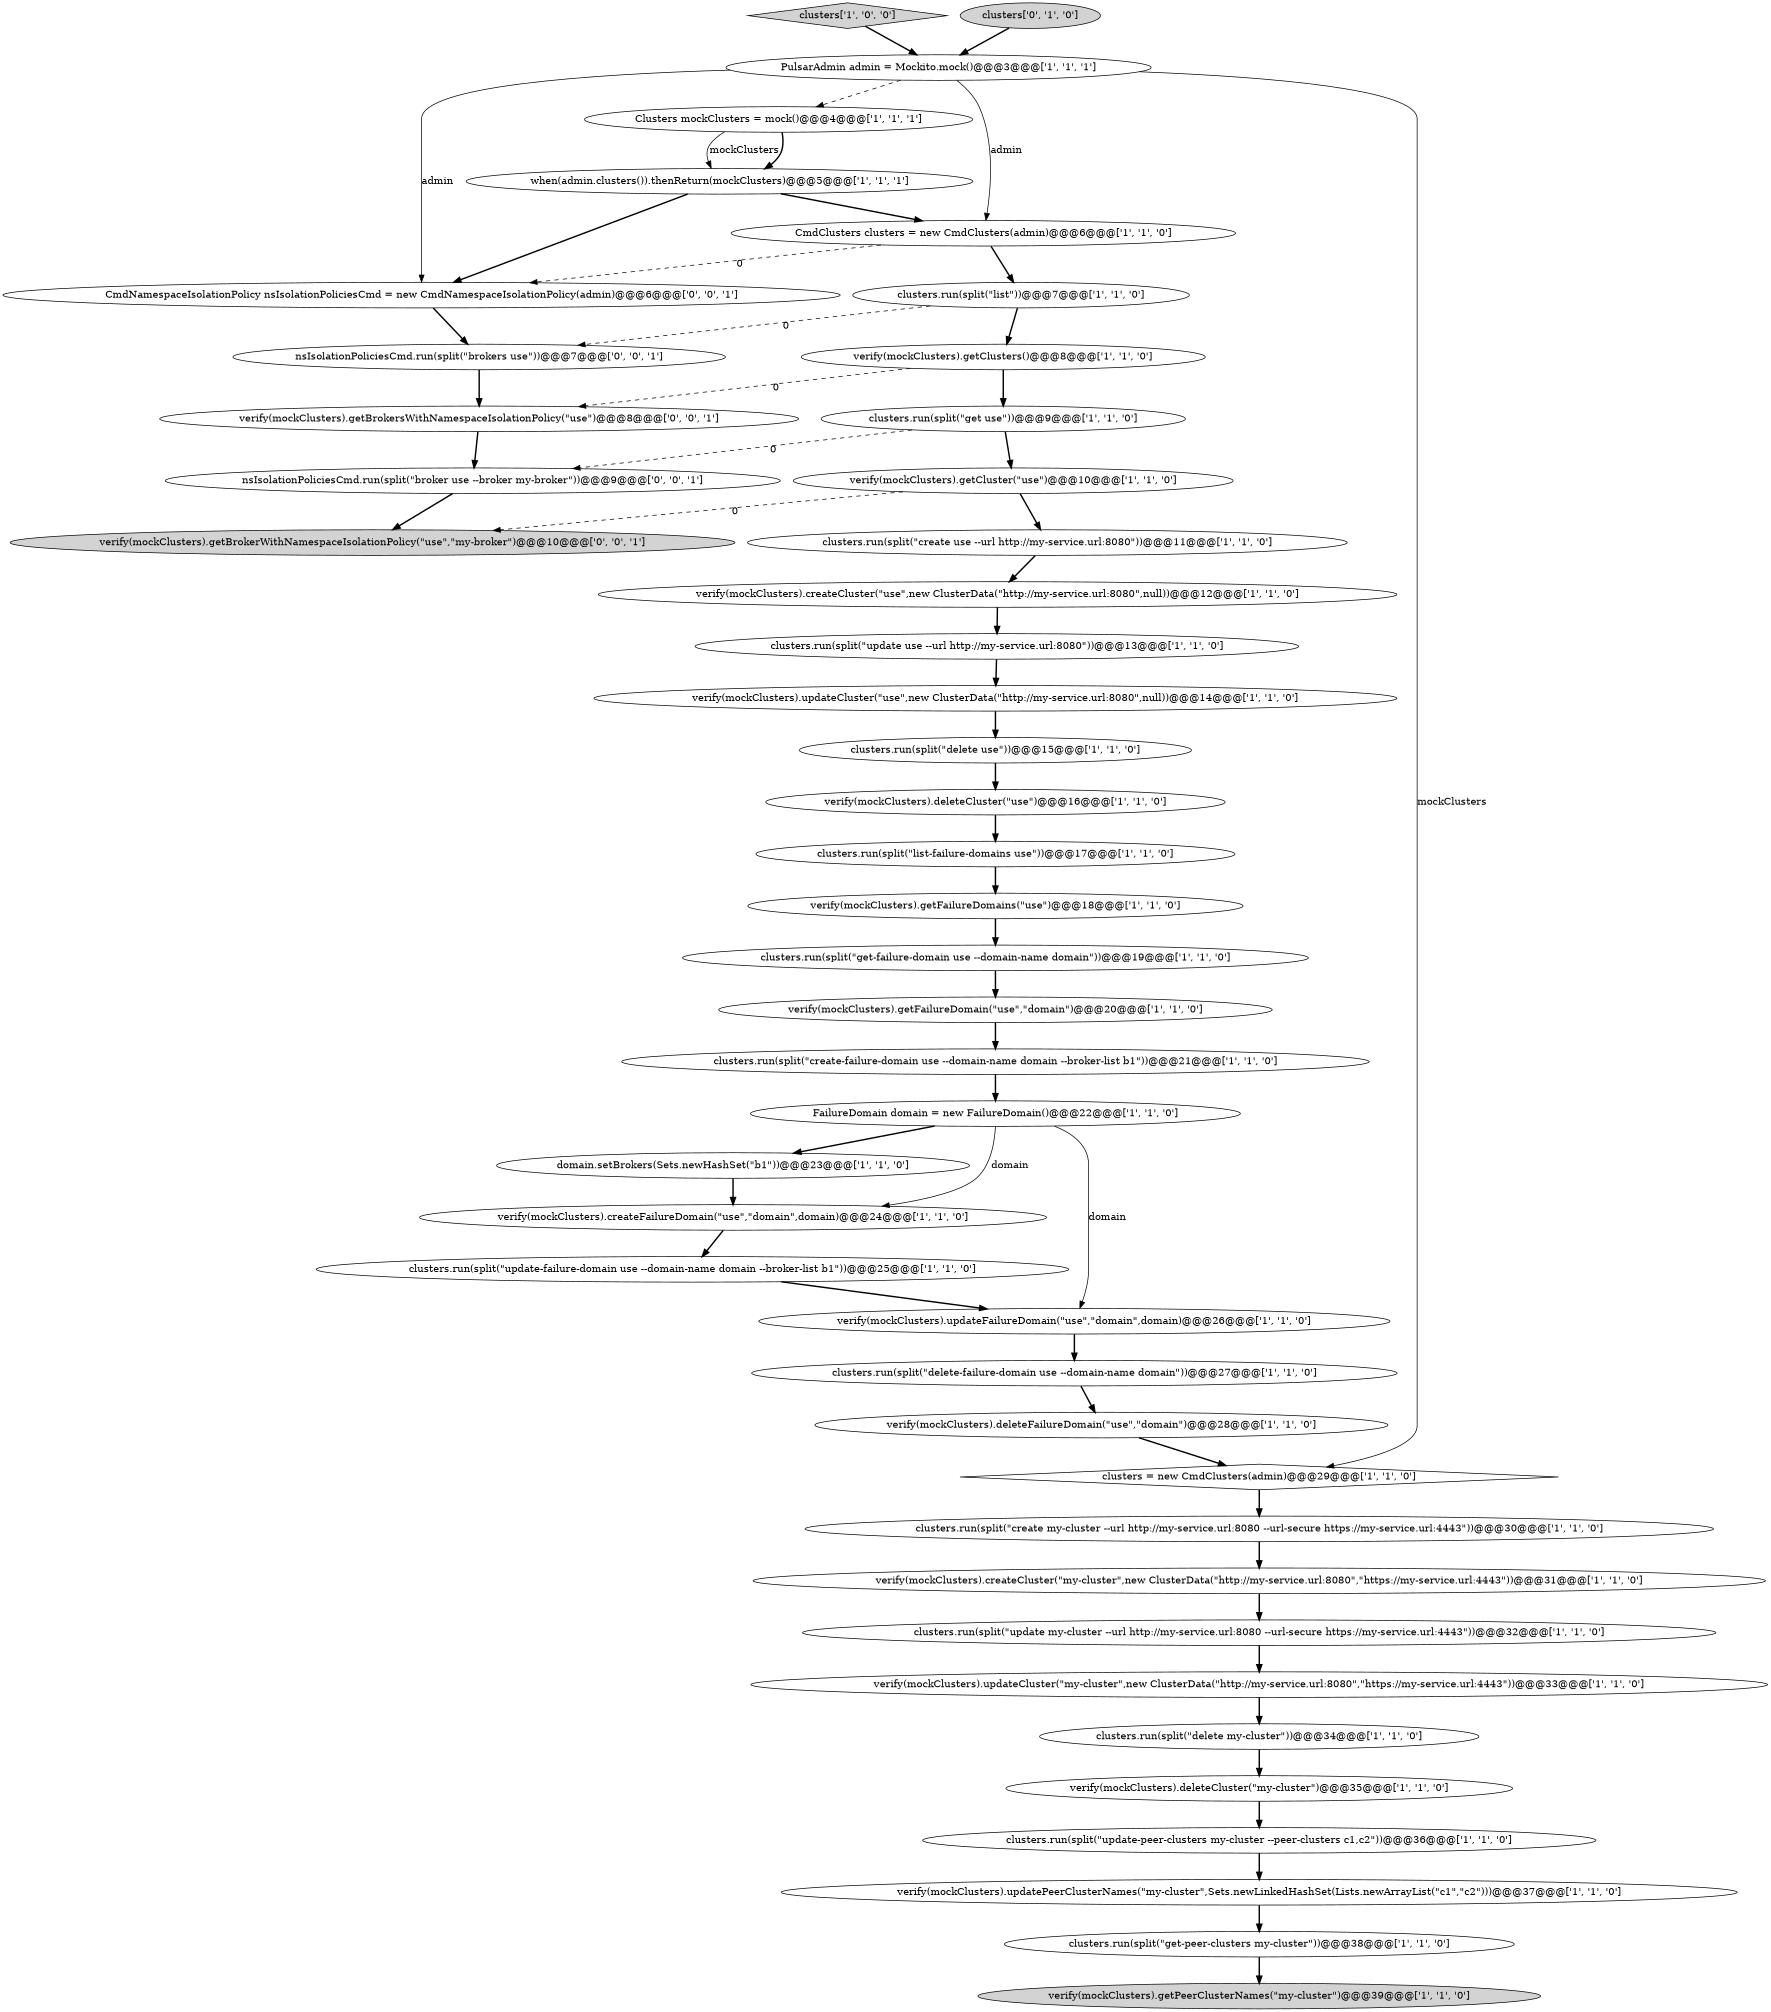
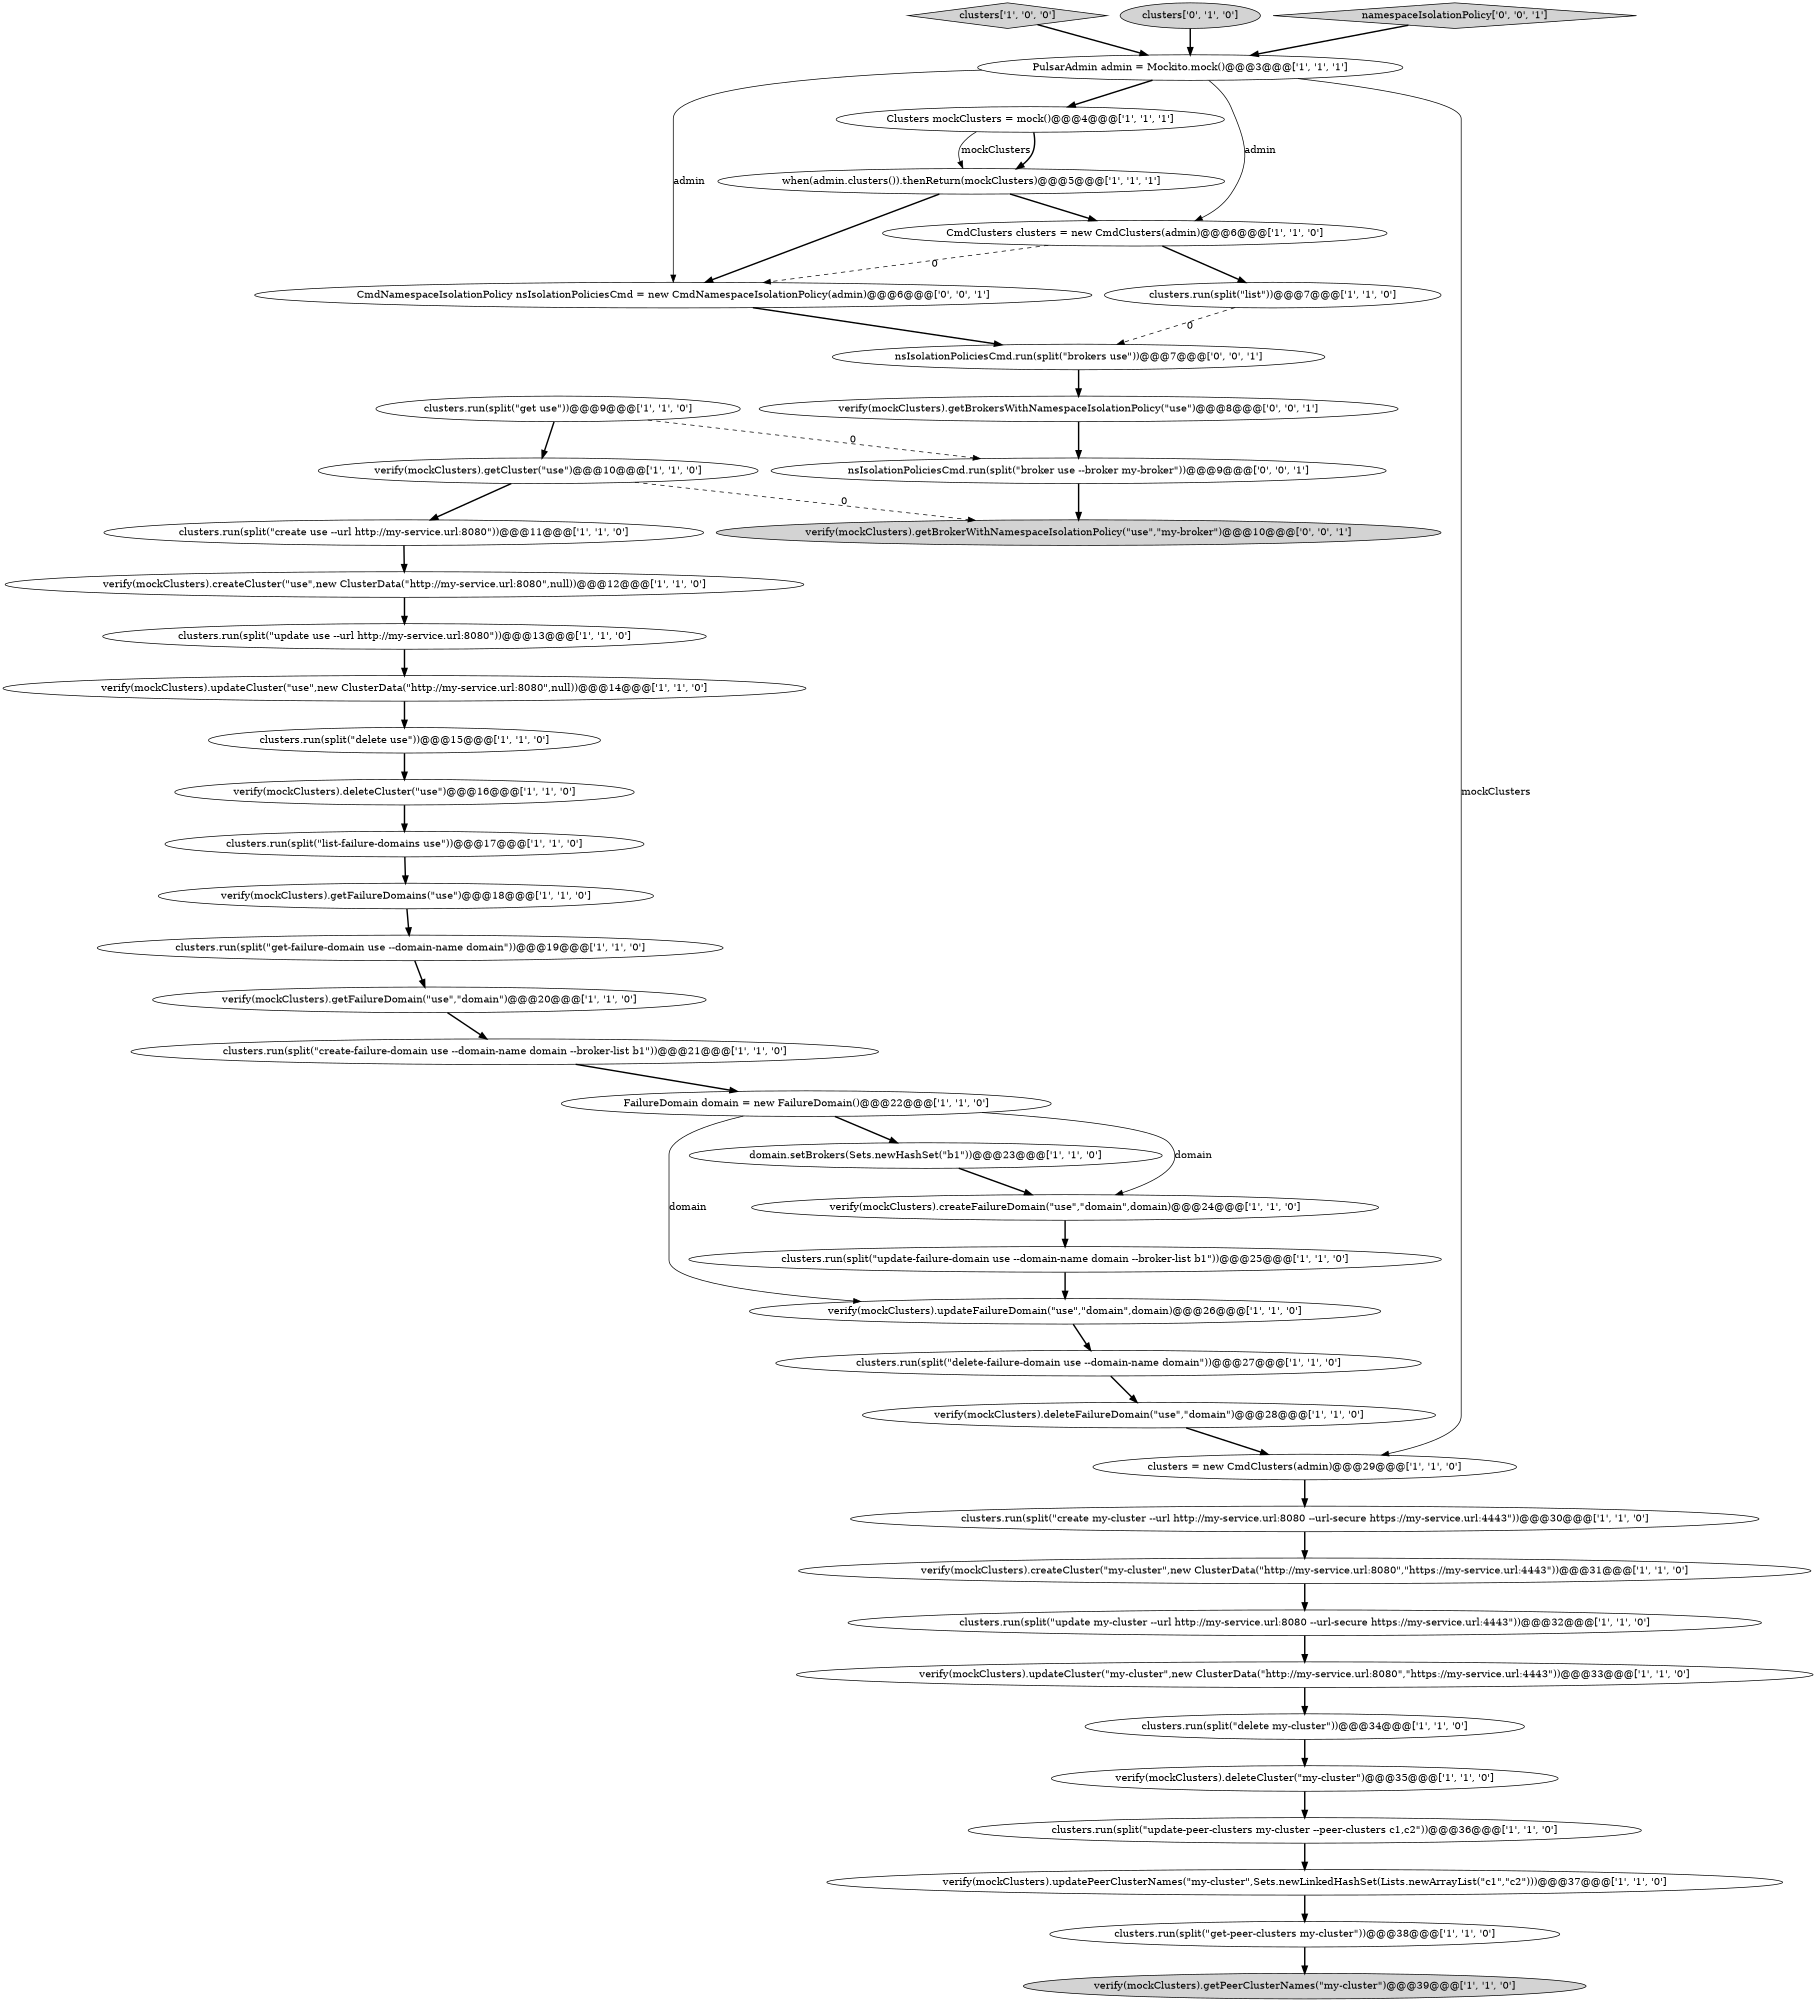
node "namespaceIsolationPolicy['0', '0', '1']": added
edge "PulsarAdmin admin = Mockito.mock()@@@3@@@['1', '1', '1']" -> "Clusters mockClusters = mock()@@@4@@@['1', '1', '1']": style dashed -> bold
node "verify(mockClusters).getClusters()@@@8@@@['1', '1', '0']": removed
node "clusters = new CmdClusters(admin)@@@29@@@['1', '1', '0']": shape diamond -> ellipse
